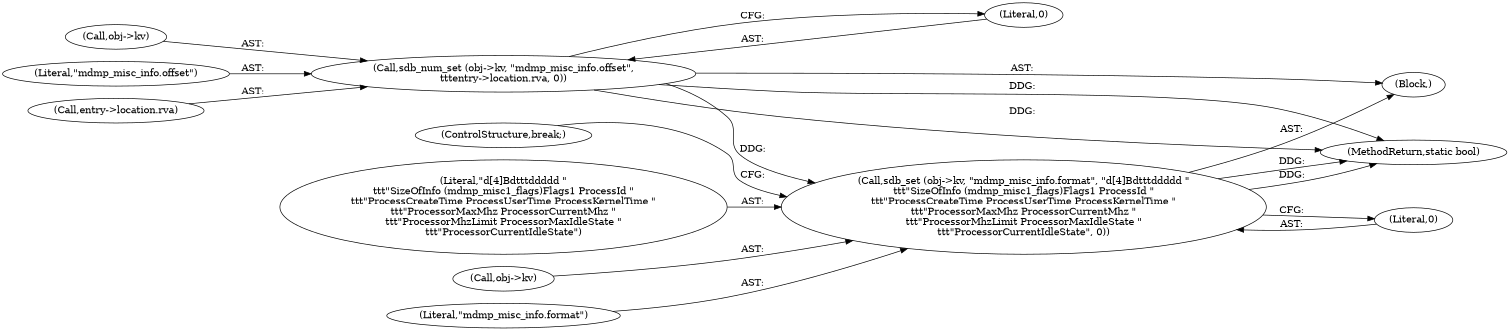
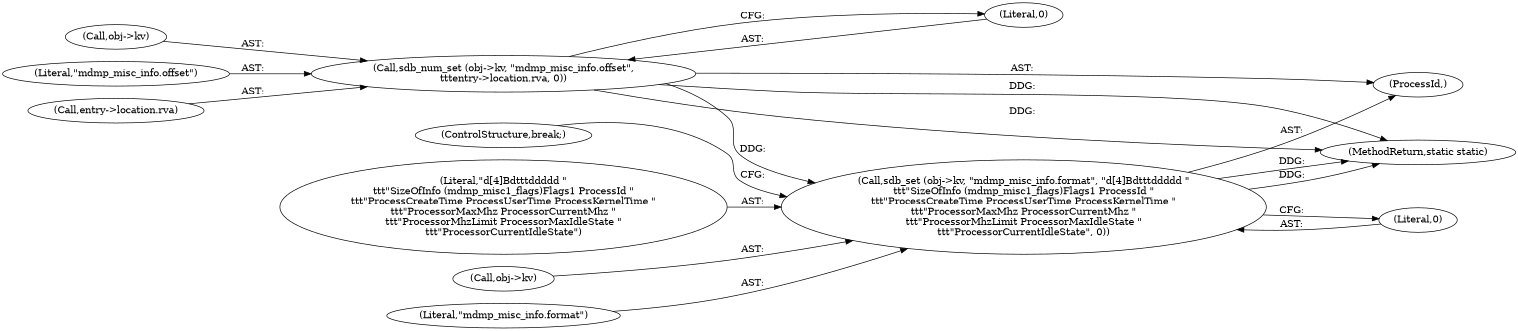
node "(Block,)": label "(Block,)" -> "(ProcessId,)"
node "(MethodReturn,static bool)": label "(MethodReturn,static bool)" -> "(MethodReturn,static static)"
